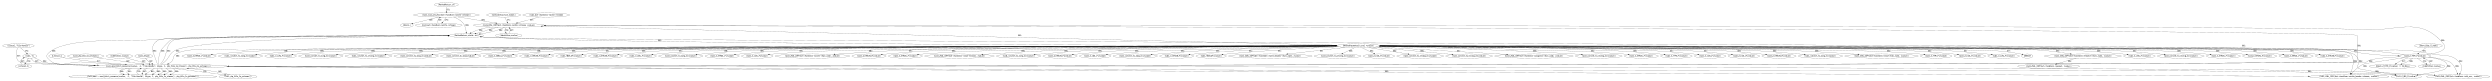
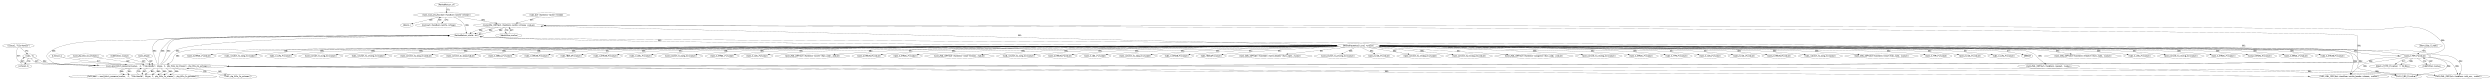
node "(ControlStructure,break;)": removed
edge "(Call,ZVAL_COPY(&ch->handlers->fnmatch->func_name, zvalue))" -> "(Call,ZVAL_COPY(&ch->handlers->passwd, zvalue))": now "(MethodParameterIn,zval *zvalue)" -> "(Call,ZVAL_COPY(&ch->handlers->passwd, zvalue))"
